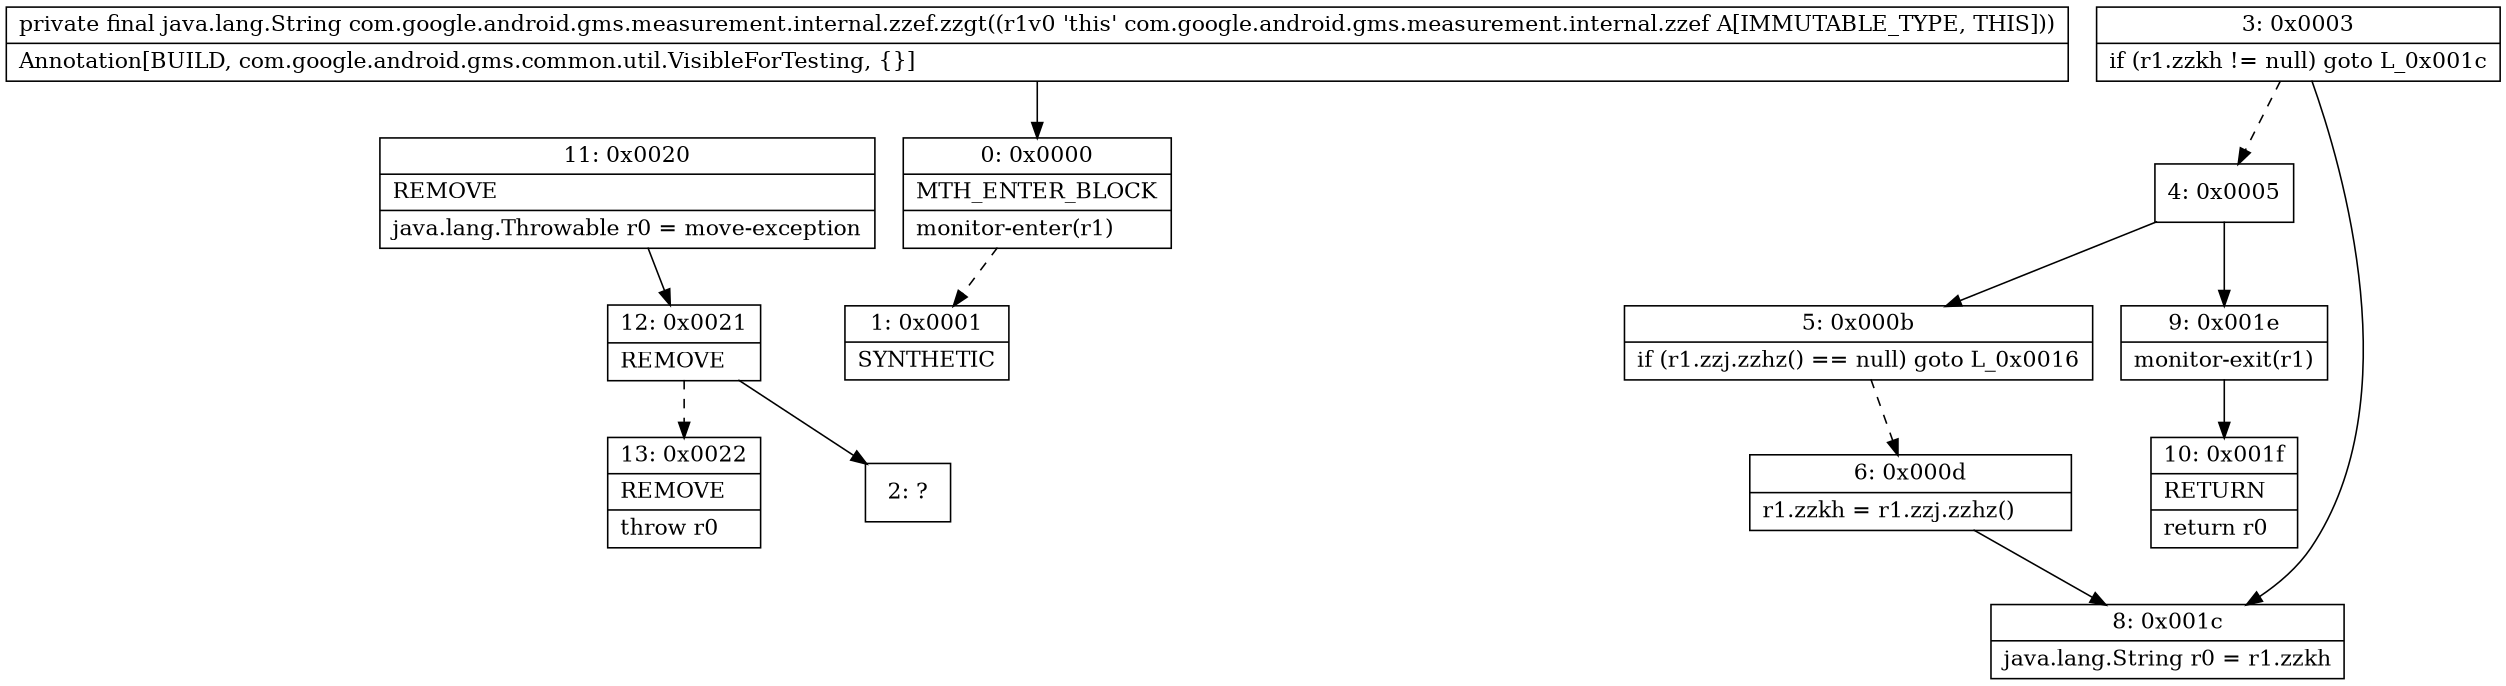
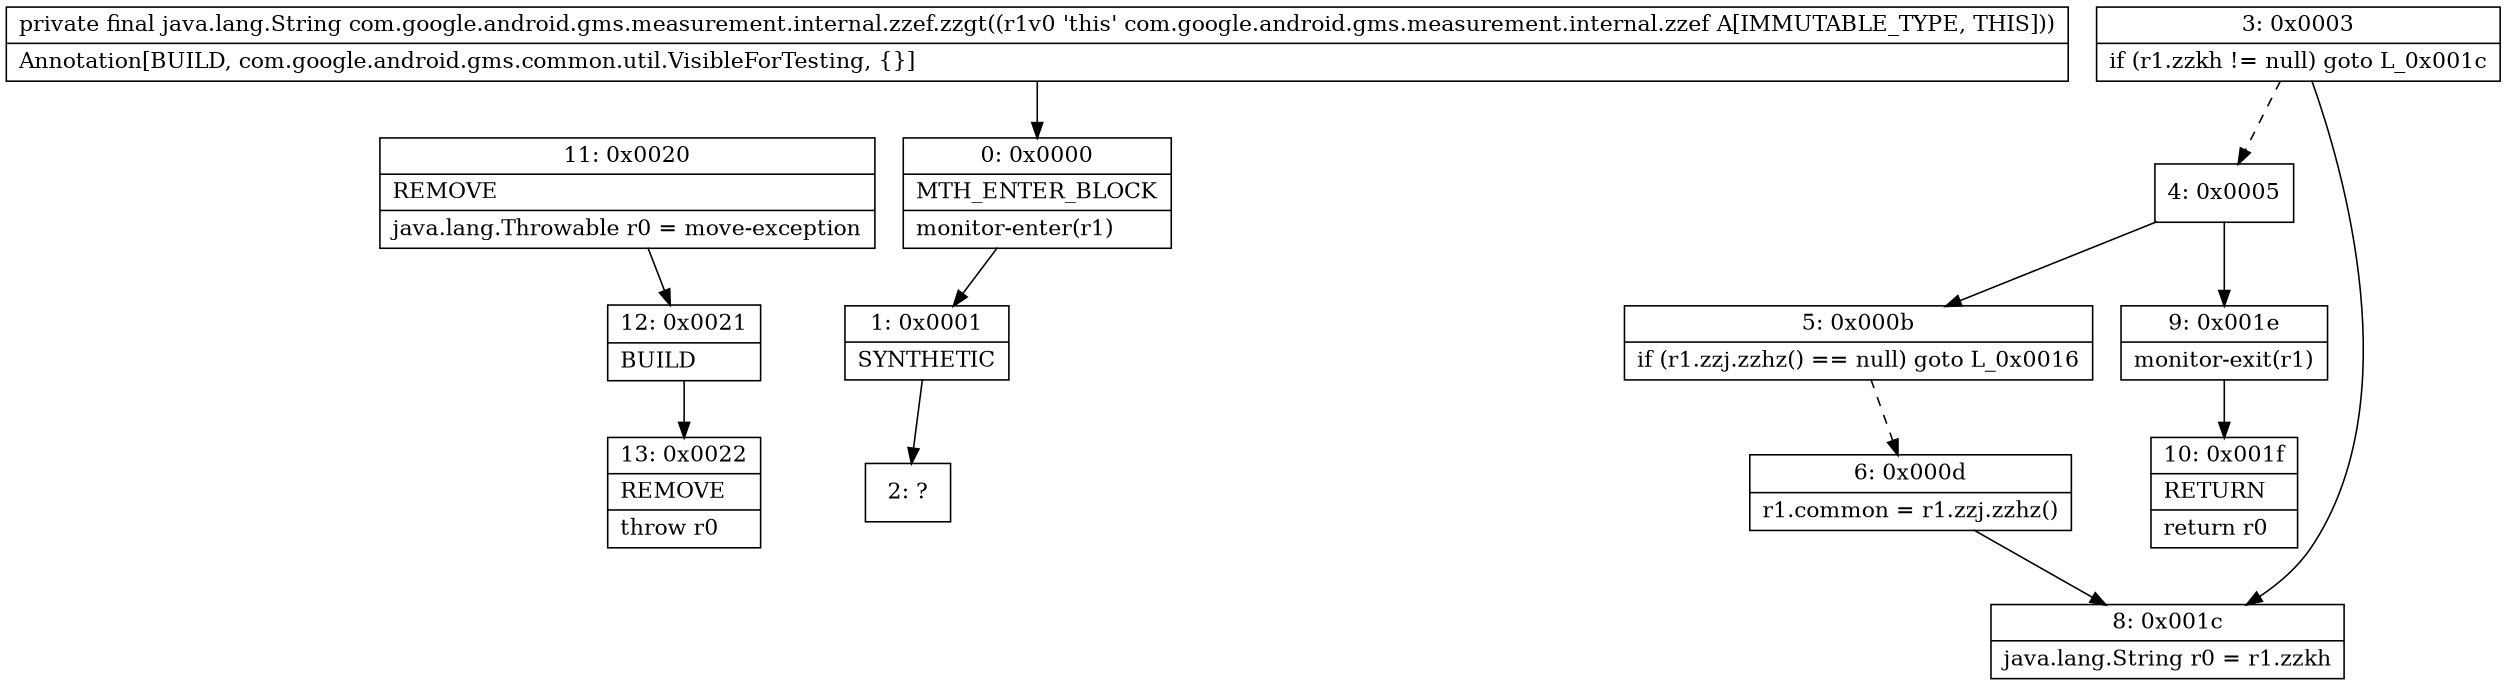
edge "0: 0x0000" -> "1: 0x0001": style dashed -> solid
node "12: 0x0021": text "REMOVE" -> "BUILD"
edge "12: 0x0021" -> "13: 0x0022": style dashed -> solid
edge "12: 0x0021" -> "2: ?": now "1: 0x0001" -> "2: ?"
node "6: 0x000d": text "r1.zzkh = r1.zzj.zzhz()" -> "r1.common = r1.zzj.zzhz()"
